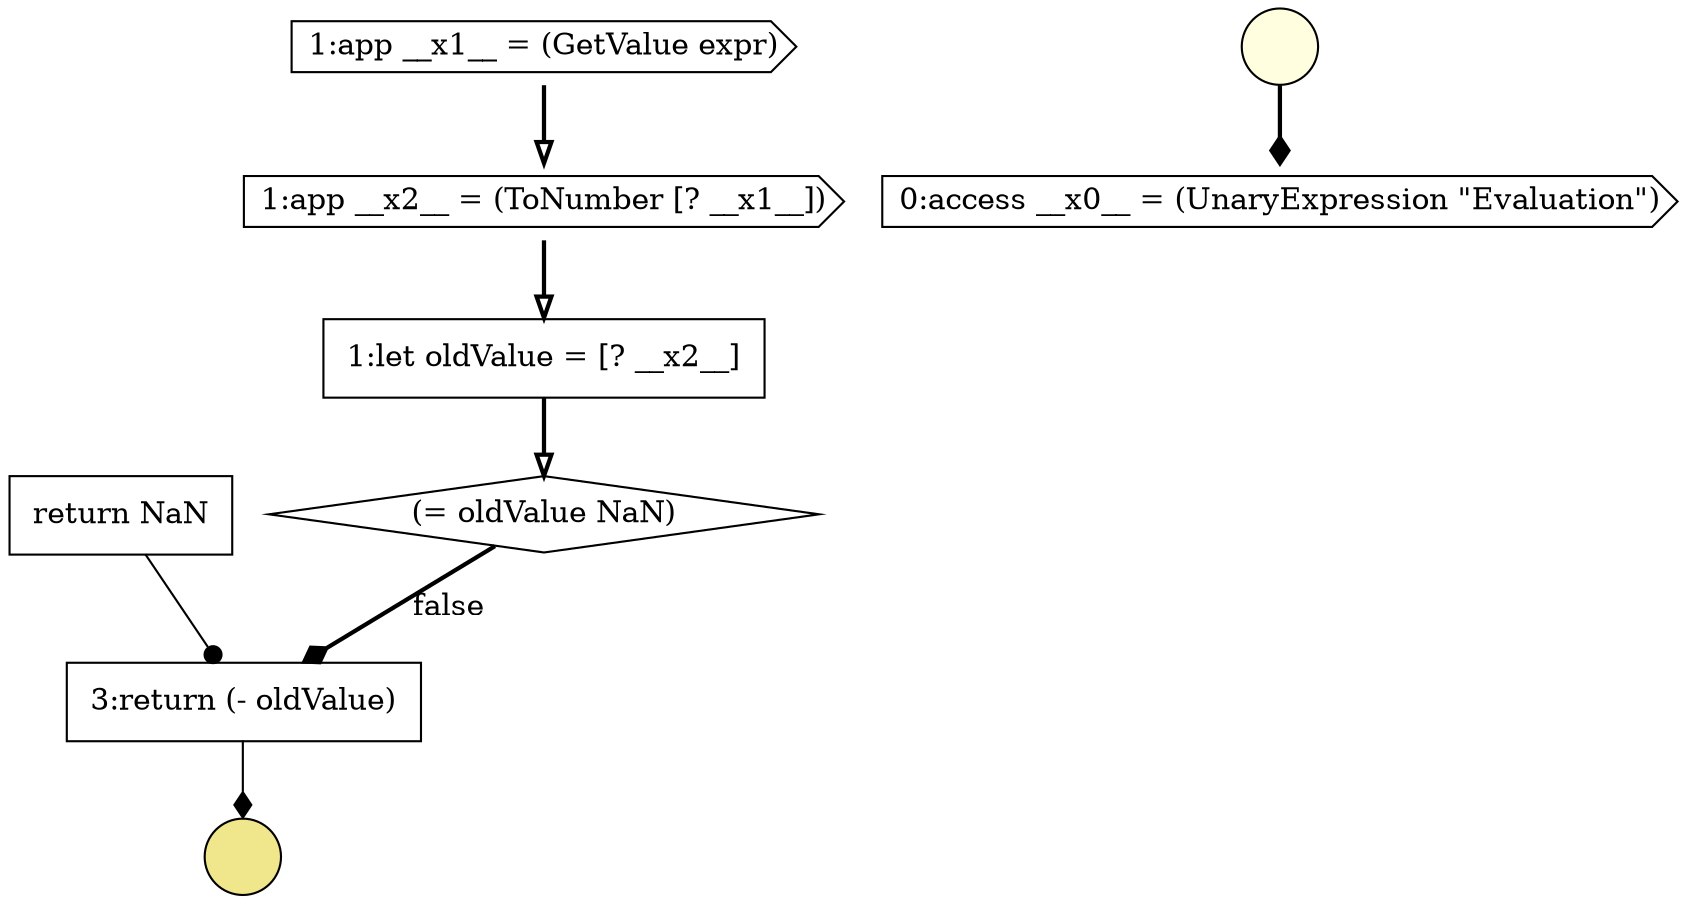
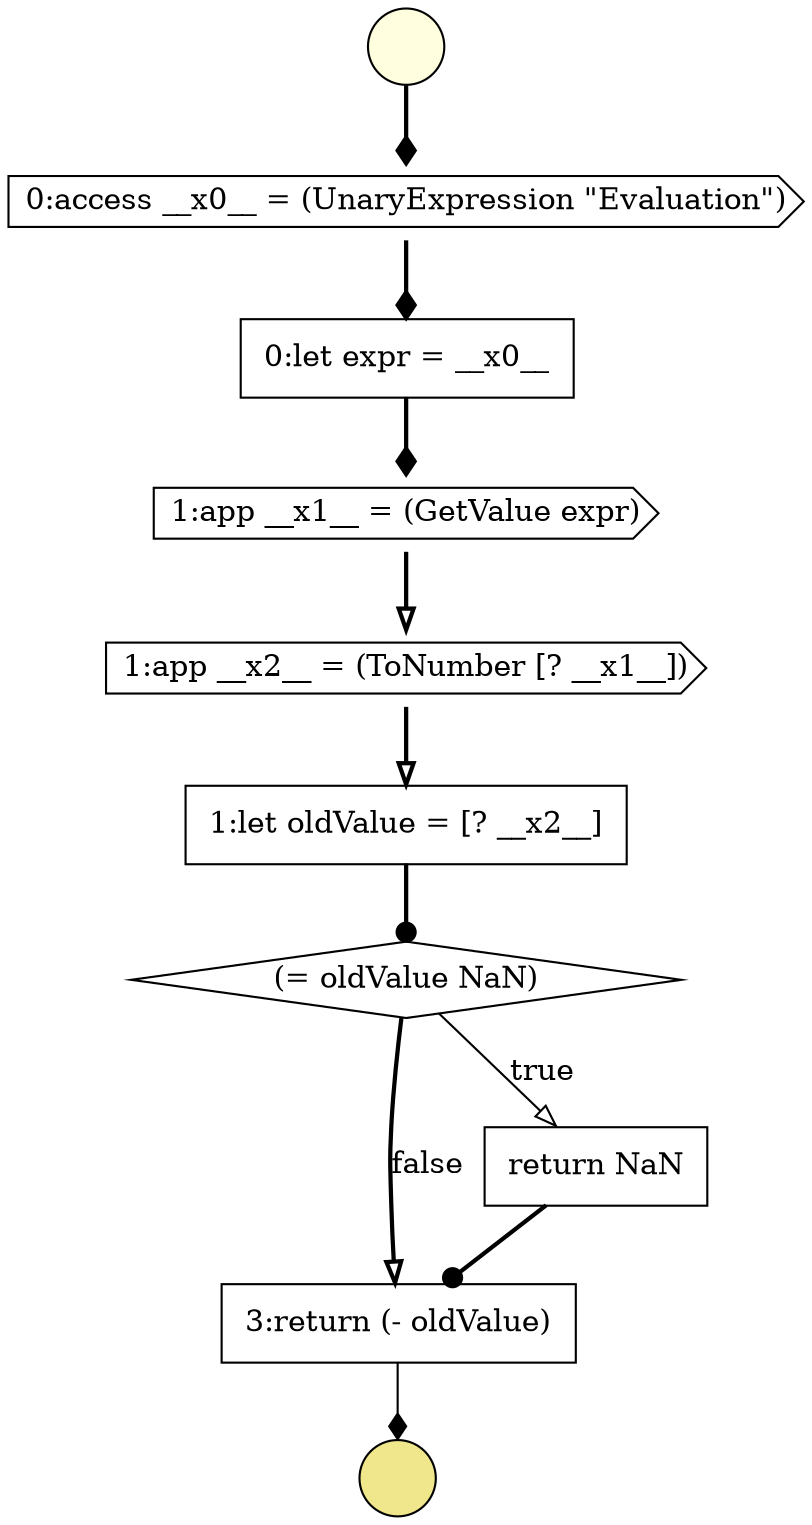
node "0:let expr = __x0__": added
edge "1:let oldValue = [? __x2__]" -> "(= oldValue NaN)": arrowhead onormal -> dot
edge "(= oldValue NaN)" -> "3:return (- oldValue)": arrowhead diamond -> onormal
edge "return NaN" -> "3:return (- oldValue)": style solid -> bold
edge "(= oldValue NaN)" -> "return NaN": added, label "true"
